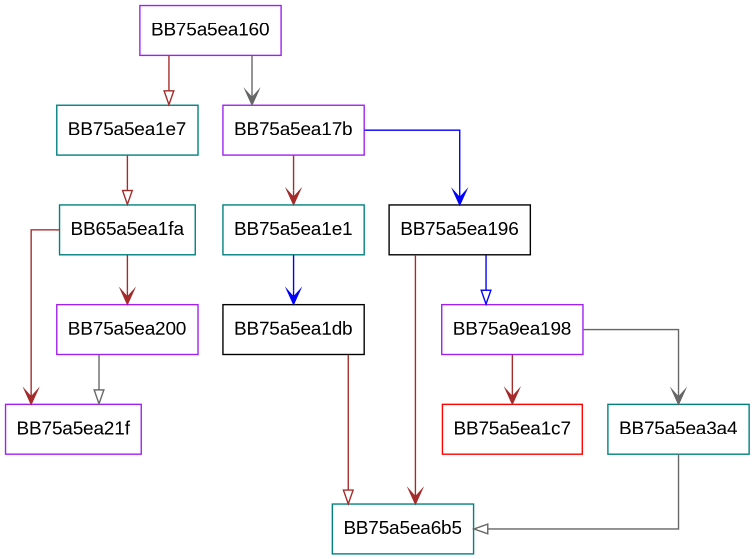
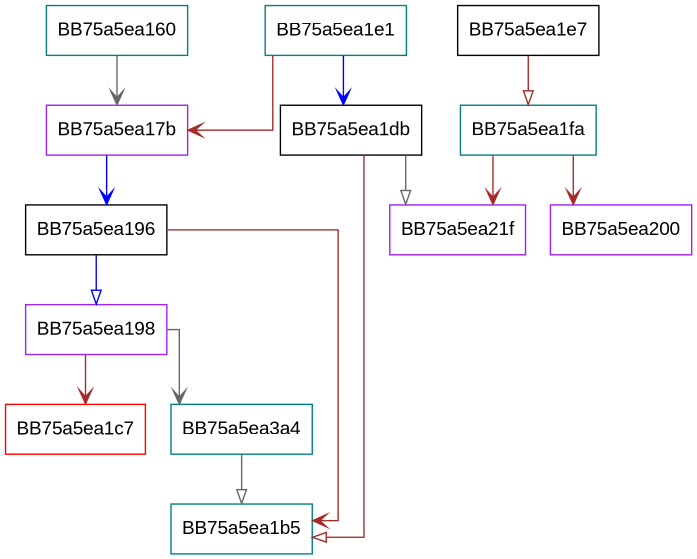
node "BB75a5ea160": color purple -> teal
edge "BB75a5ea160" -> "BB75a5ea1e7": removed
node "BB75a5ea1e7": color teal -> black
edge "BB75a5ea17b" -> "BB75a5ea1e1": reversed
node "BB65a5ea1fa": label "BB65a5ea1fa" -> "BB75a5ea1fa"
node "BB75a9ea198": label "BB75a9ea198" -> "BB75a5ea198"
edge "BB75a5ea200" -> "BB75a5ea21f": now "BB75a5ea1db" -> "BB75a5ea21f"
node "BB75a5ea6b5": label "BB75a5ea6b5" -> "BB75a5ea1b5"
